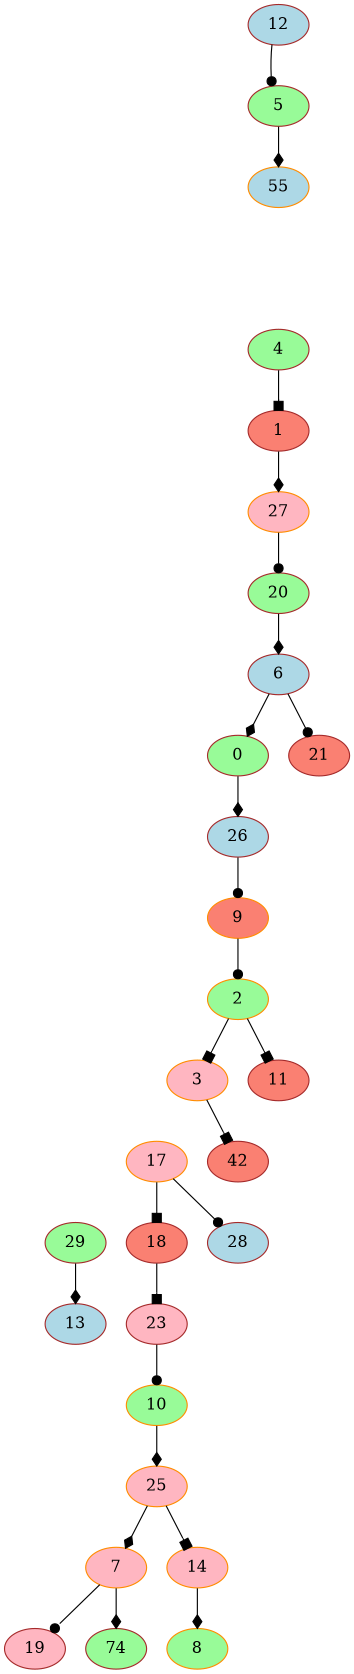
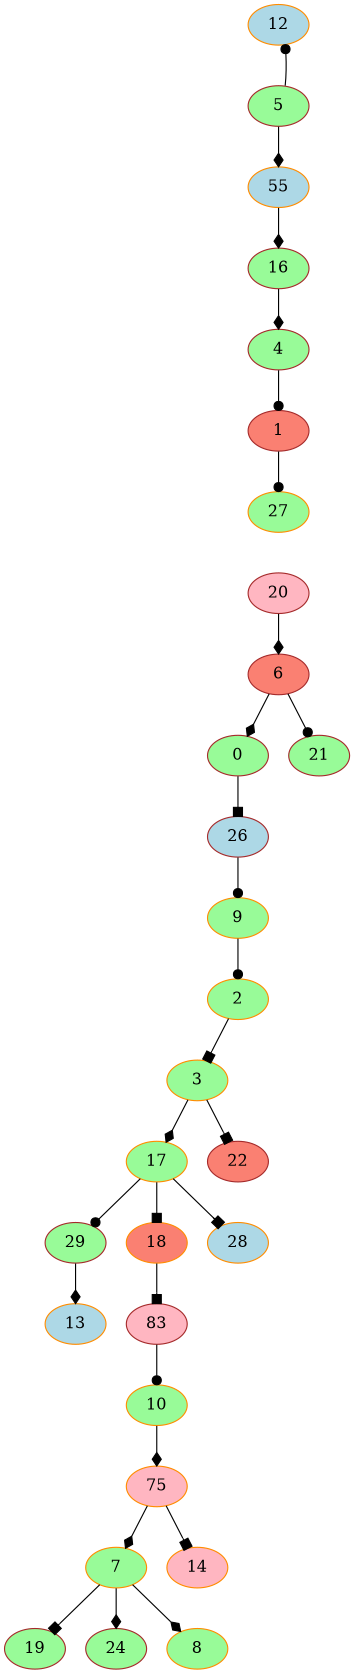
node "12": color brown -> darkorange
edge "12" -> "5": reversed
node "16": added
edge "4" -> "1": arrowhead box -> dot
edge "1" -> "27": arrowhead diamond -> dot
node "27": fillcolor lightpink -> palegreen
edge "27" -> "20": removed
node "20": fillcolor palegreen -> lightpink
node "6": fillcolor lightblue -> salmon
node "21": fillcolor salmon -> palegreen
edge "0" -> "26": arrowhead diamond -> box
node "9": fillcolor salmon -> palegreen
node "3": fillcolor lightpink -> palegreen
node "11": removed
edge "3" -> "17": added
node "17": fillcolor lightpink -> palegreen
node "42": label "42" -> "22"
edge "17" -> "29": added
edge "17" -> "28": arrowhead dot -> box
node "18": color brown -> darkorange
node "28": color brown -> darkorange
node "13": color brown -> darkorange
node "23": label "23" -> "83"
node "25": label "25" -> "75"
node "7": fillcolor lightpink -> palegreen
edge "14" -> "8": now "7" -> "8"
edge "7" -> "19": arrowhead dot -> box
node "19": fillcolor lightpink -> palegreen
node "74": label "74" -> "24"
